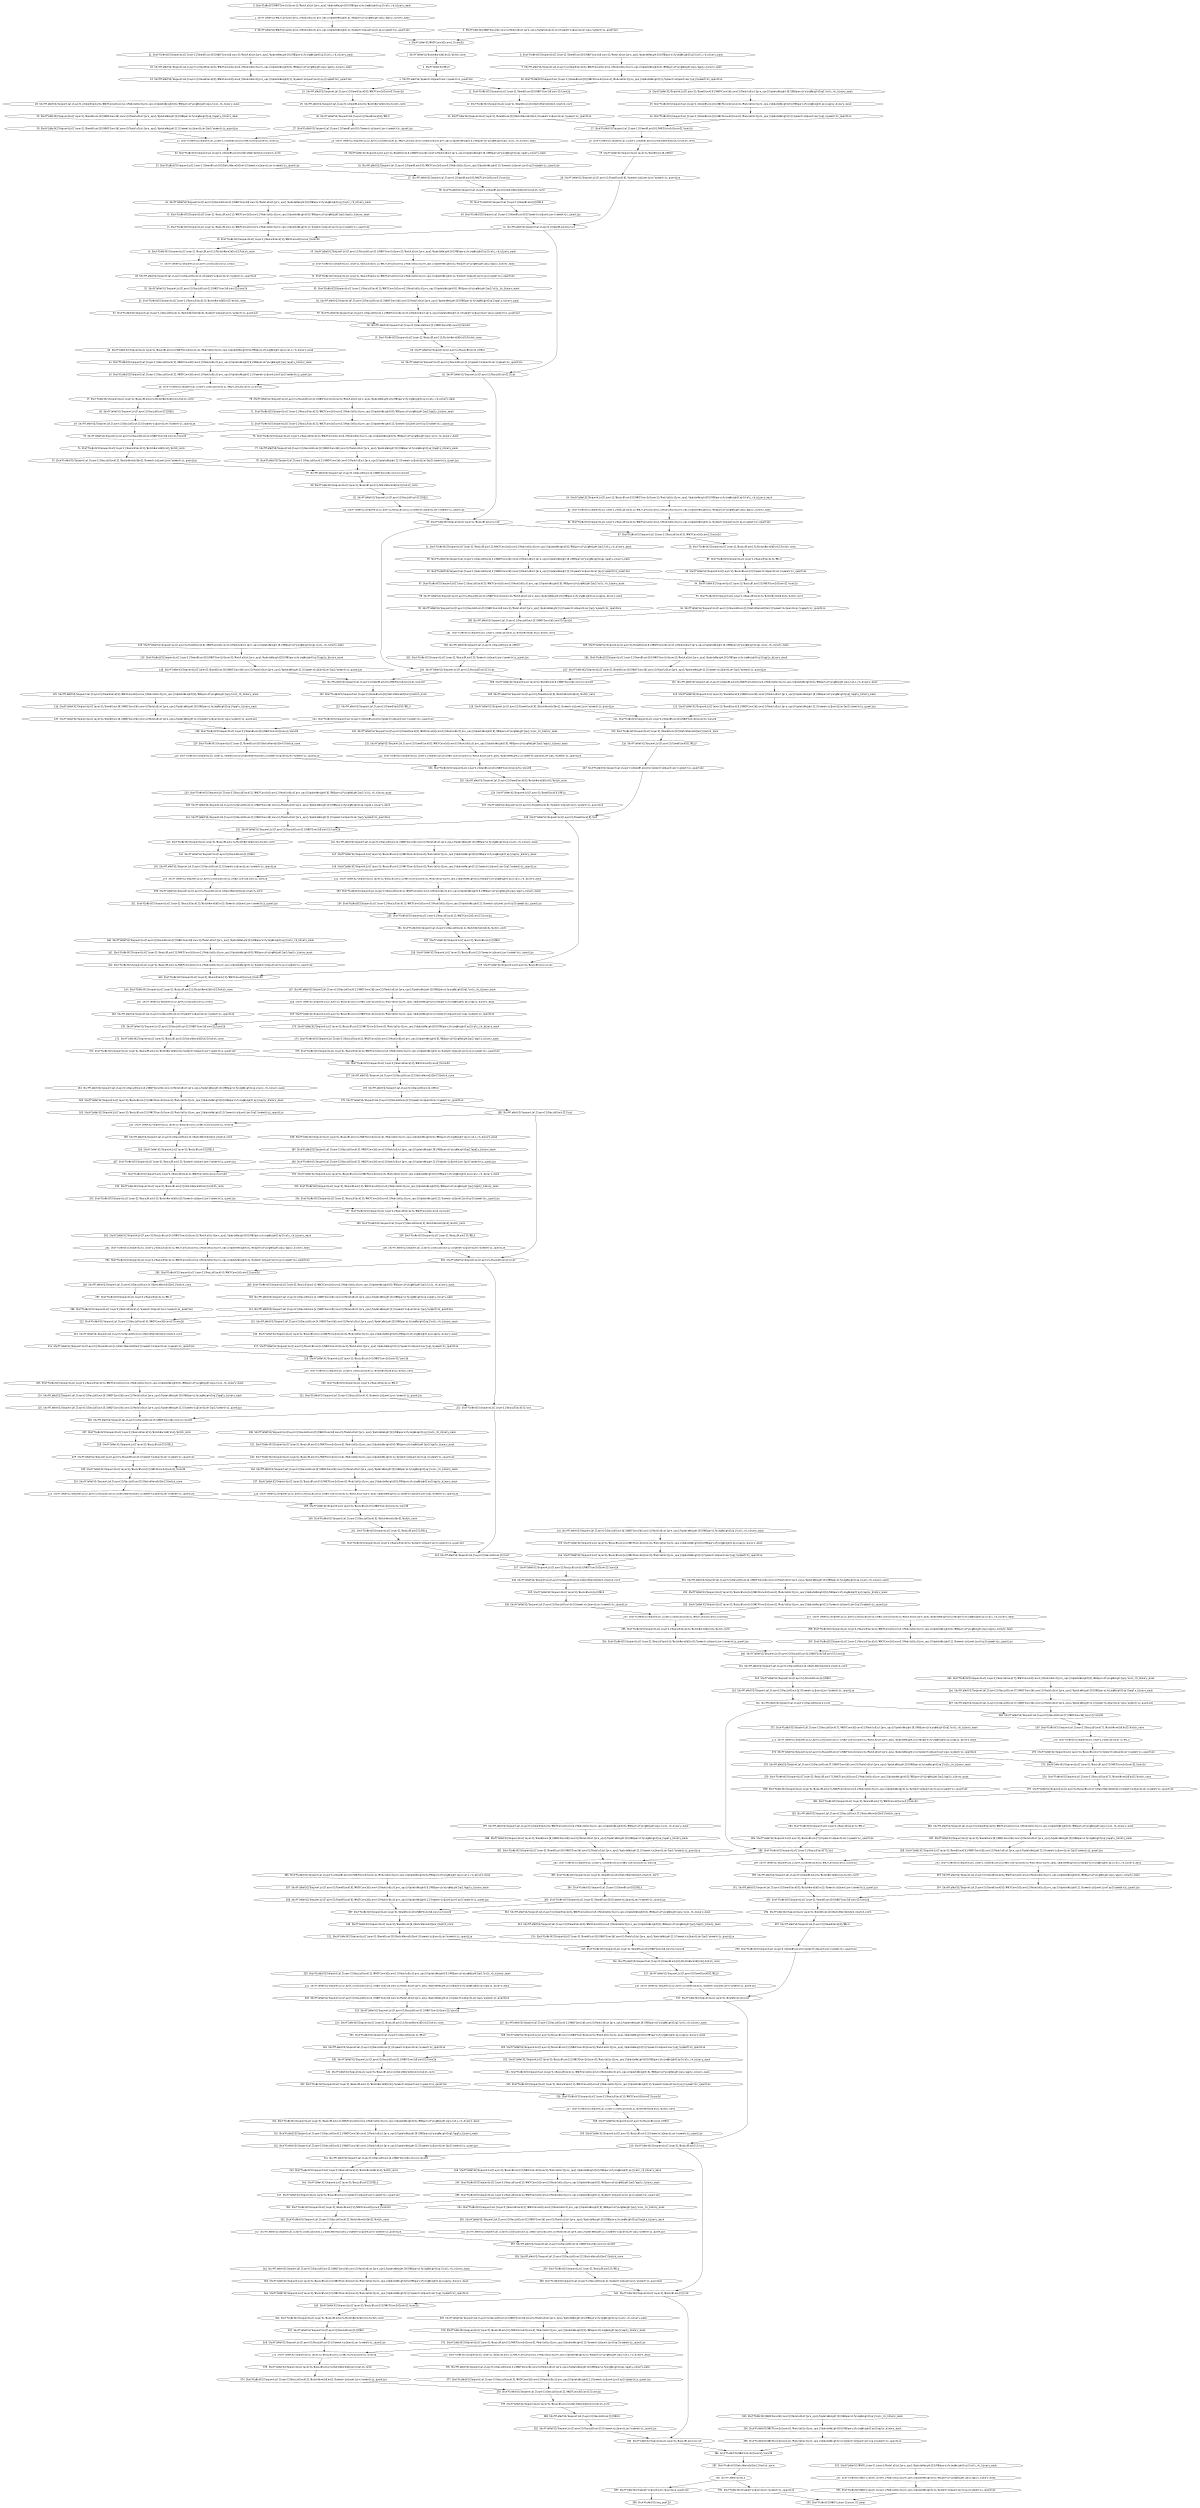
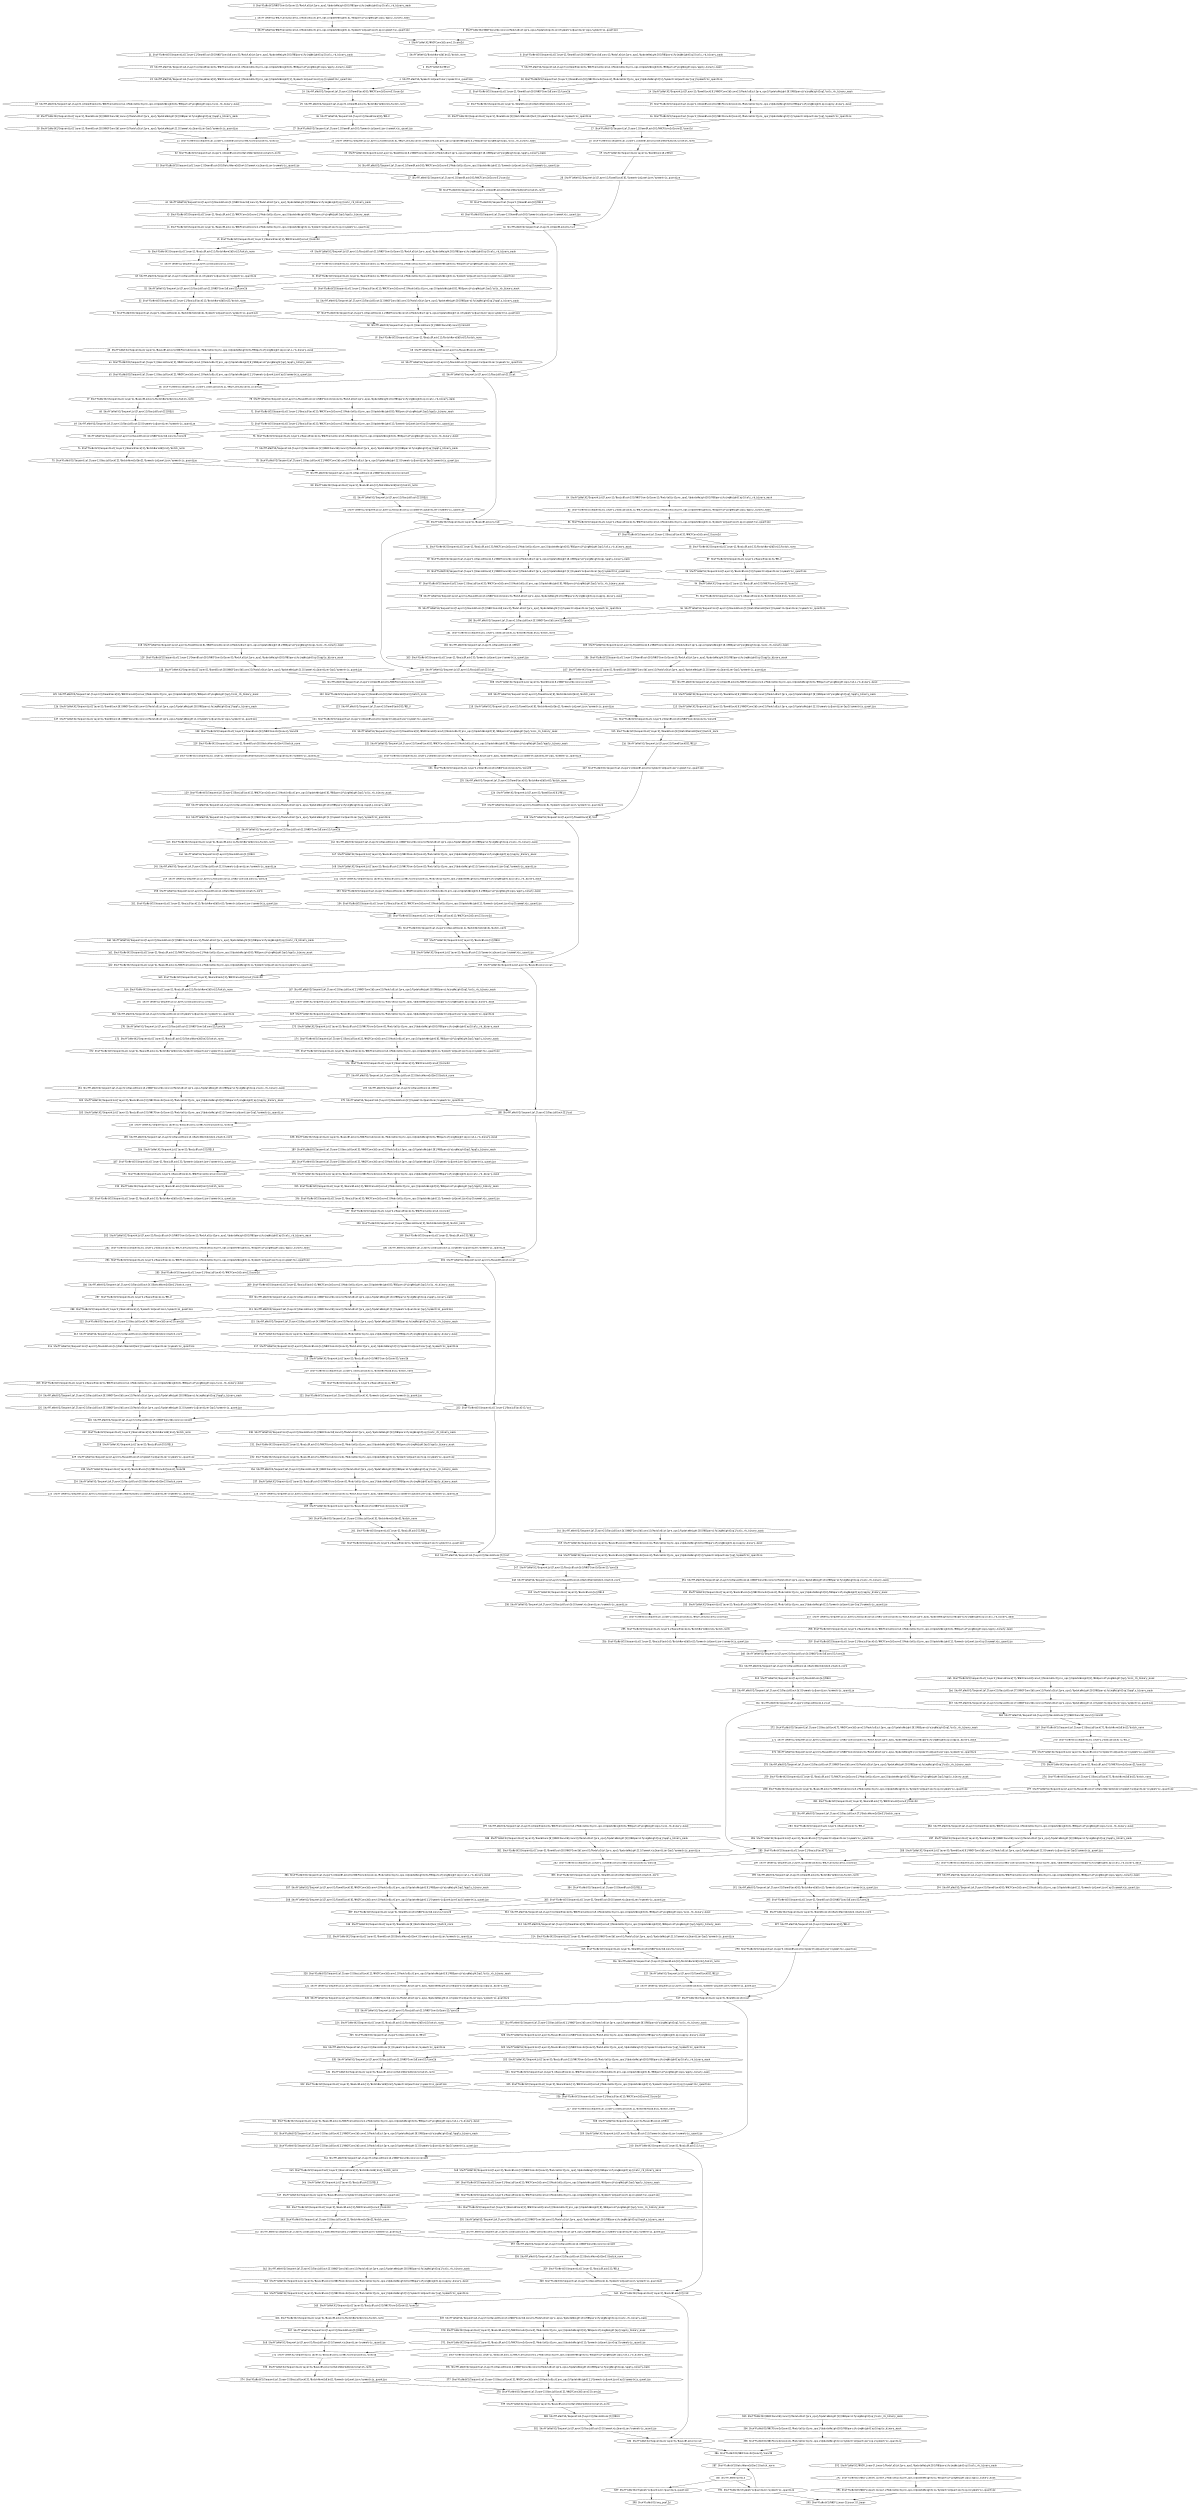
edge "159 ShuffleNetV2/Sequential[layer2]/BasicBlock[1]/cat" -> "180 ShuffleNetV2/Sequential[layer2]/BasicBlock[2]/cat": added
edge "386 ShuffleNetV2/NNCFConv2d[conv2]/conv2d" -> "387 ShuffleNetV2/BatchNorm2d[bn2]/batch_norm": now "391 ShuffleNetV2/SymmetricQuantizer/symmetric_quantize" -> "387 ShuffleNetV2/BatchNorm2d[bn2]/batch_norm"
